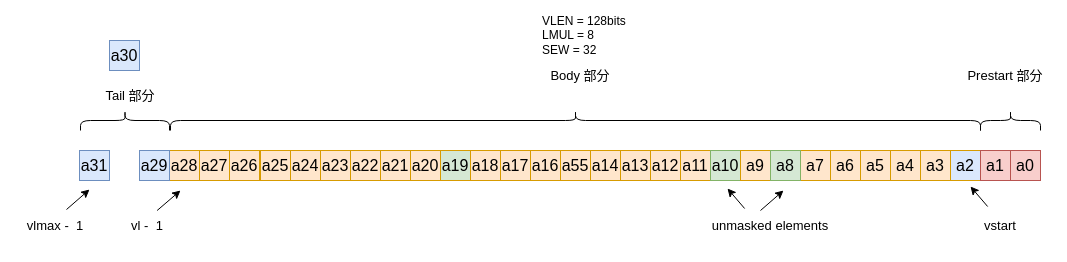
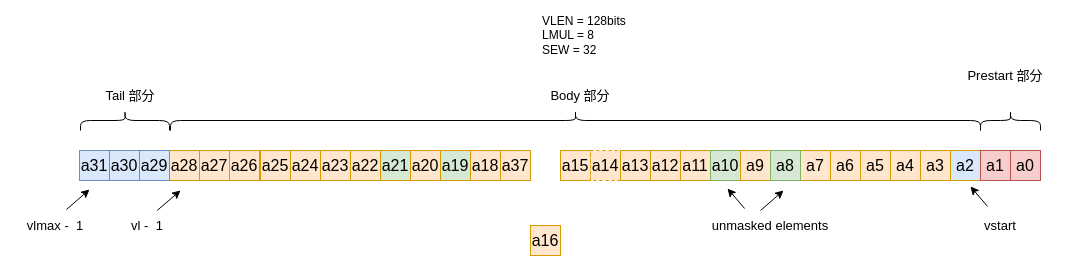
node "a30": moved (125, 56) -> (125, 166)
node "Body 部分": moved (581, 76) -> (581, 96)
node "a21": fillcolor #ffe6cc -> #d5e8d4
node "a17": label "a17" -> "a37"
node "a16": moved (546, 166) -> (546, 241)
node "a55": label "a55" -> "a15"
node "a14": style solid -> dashed
